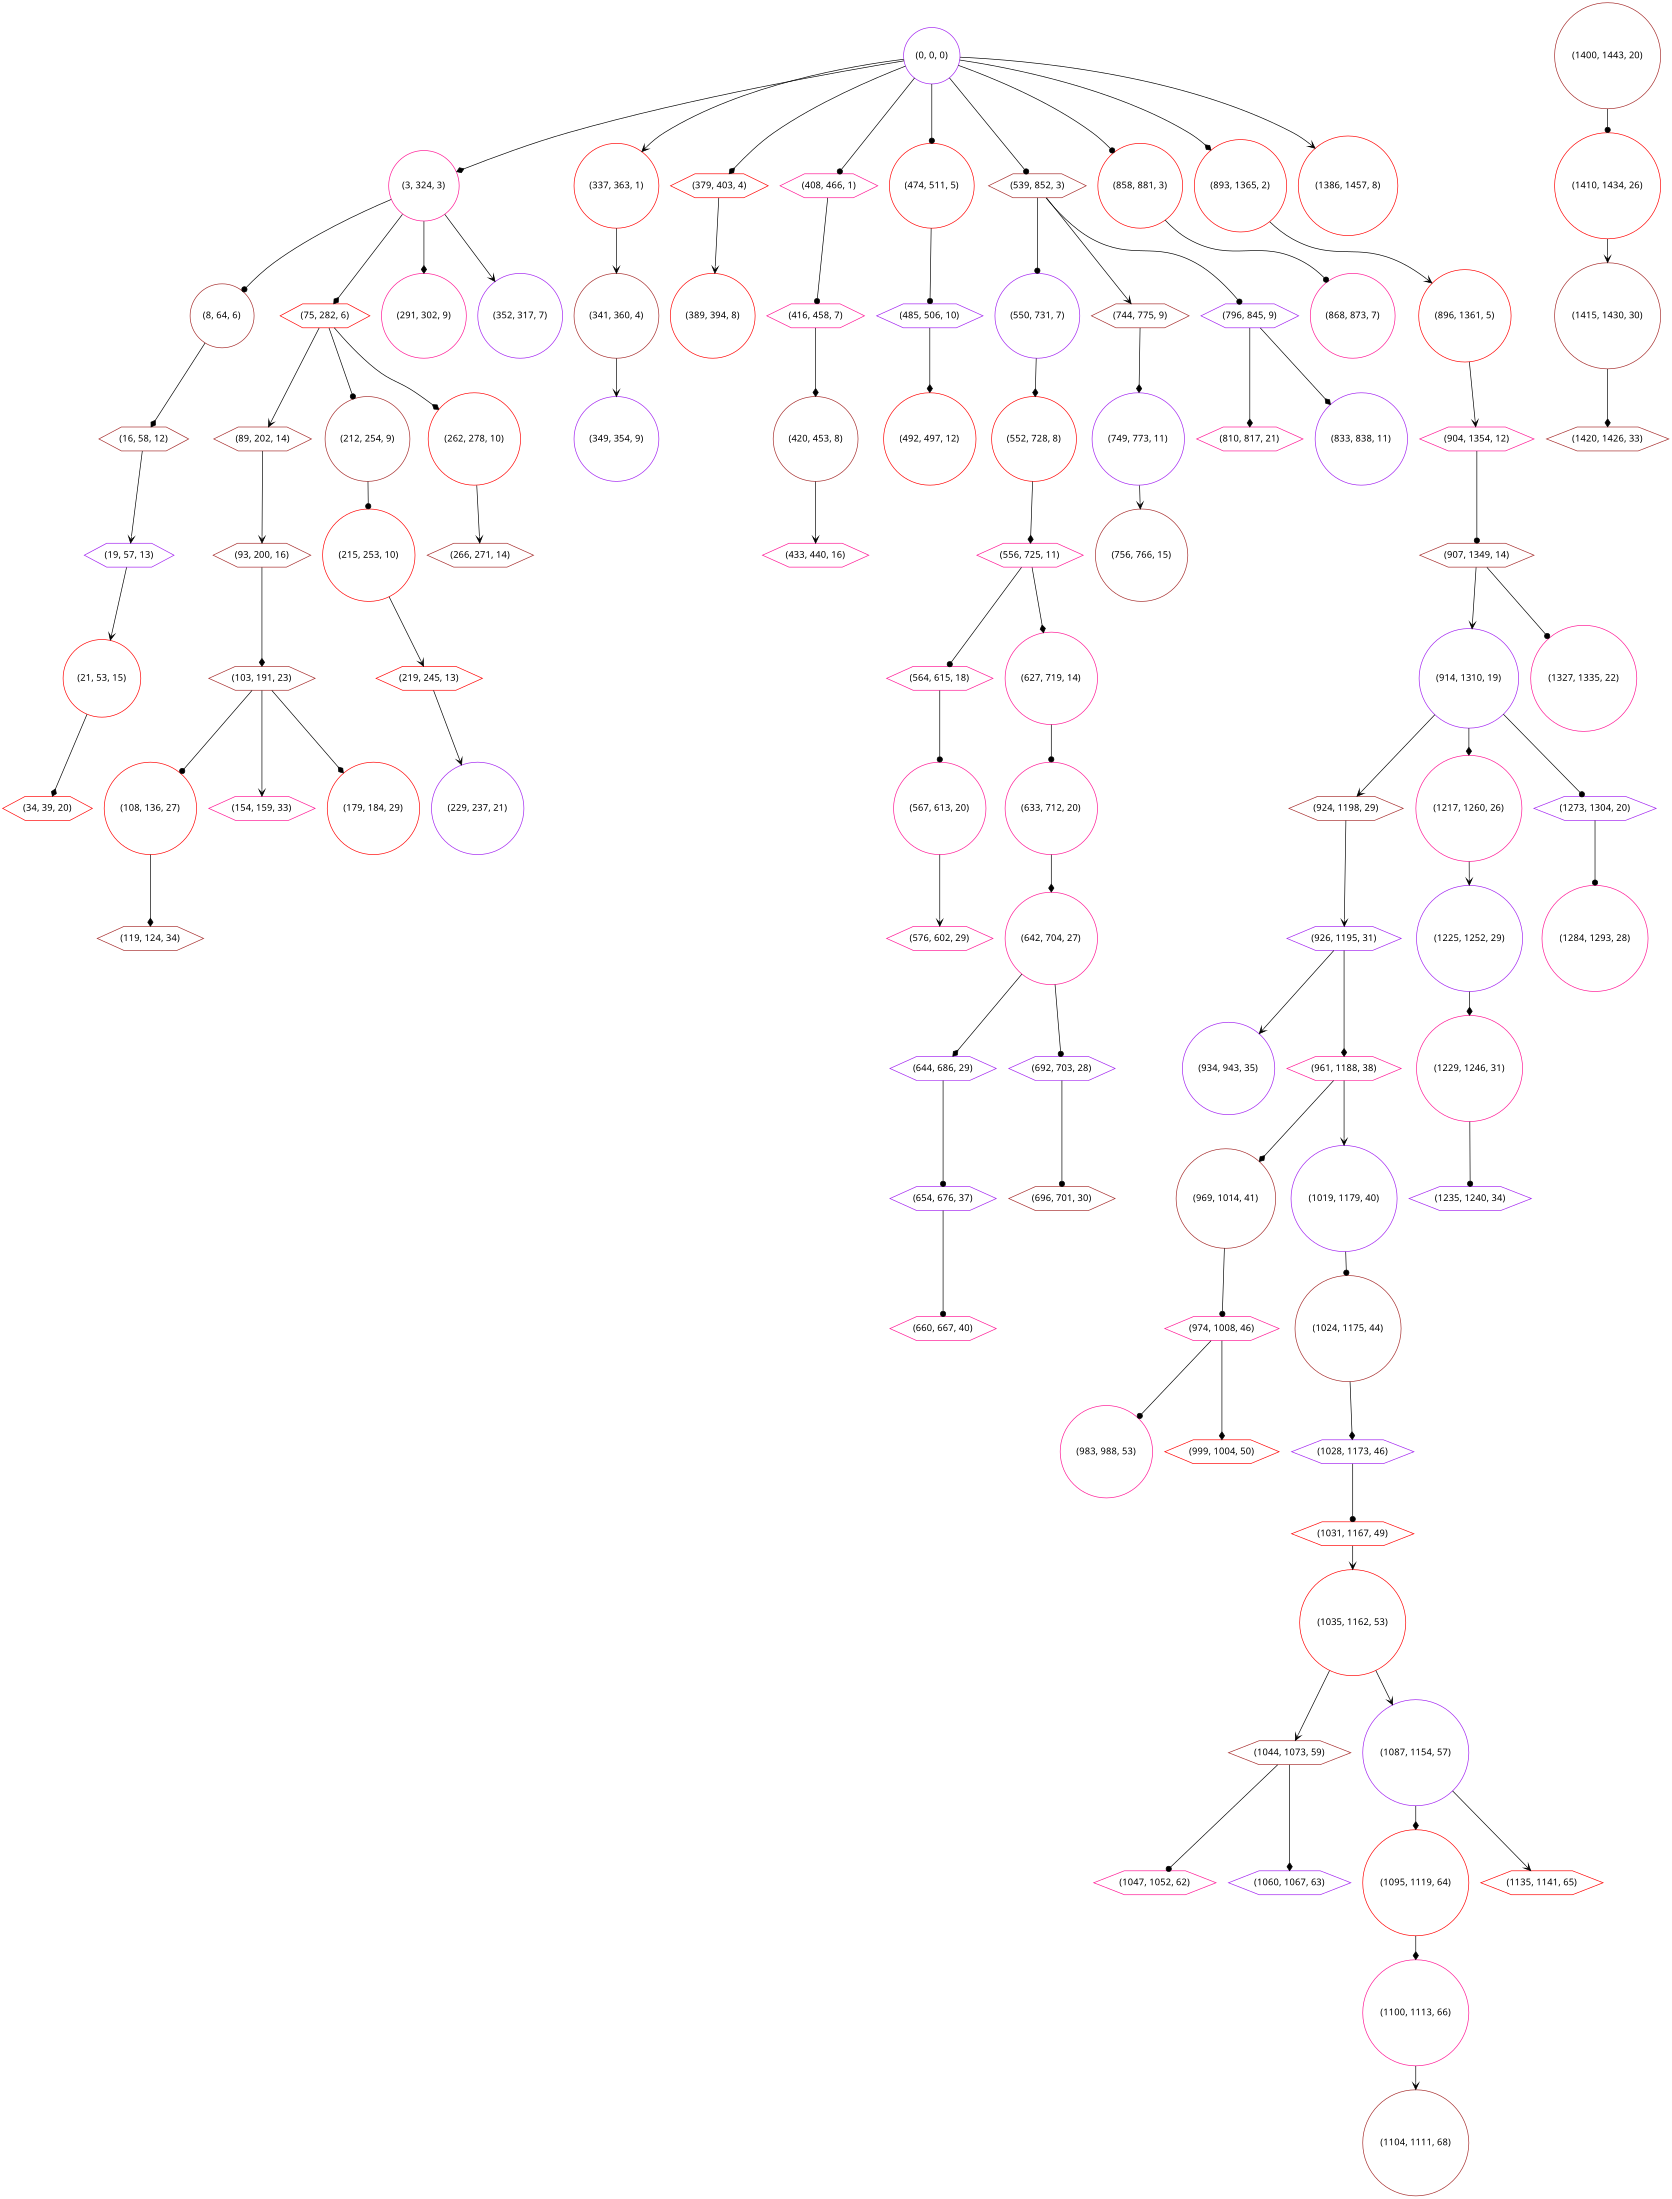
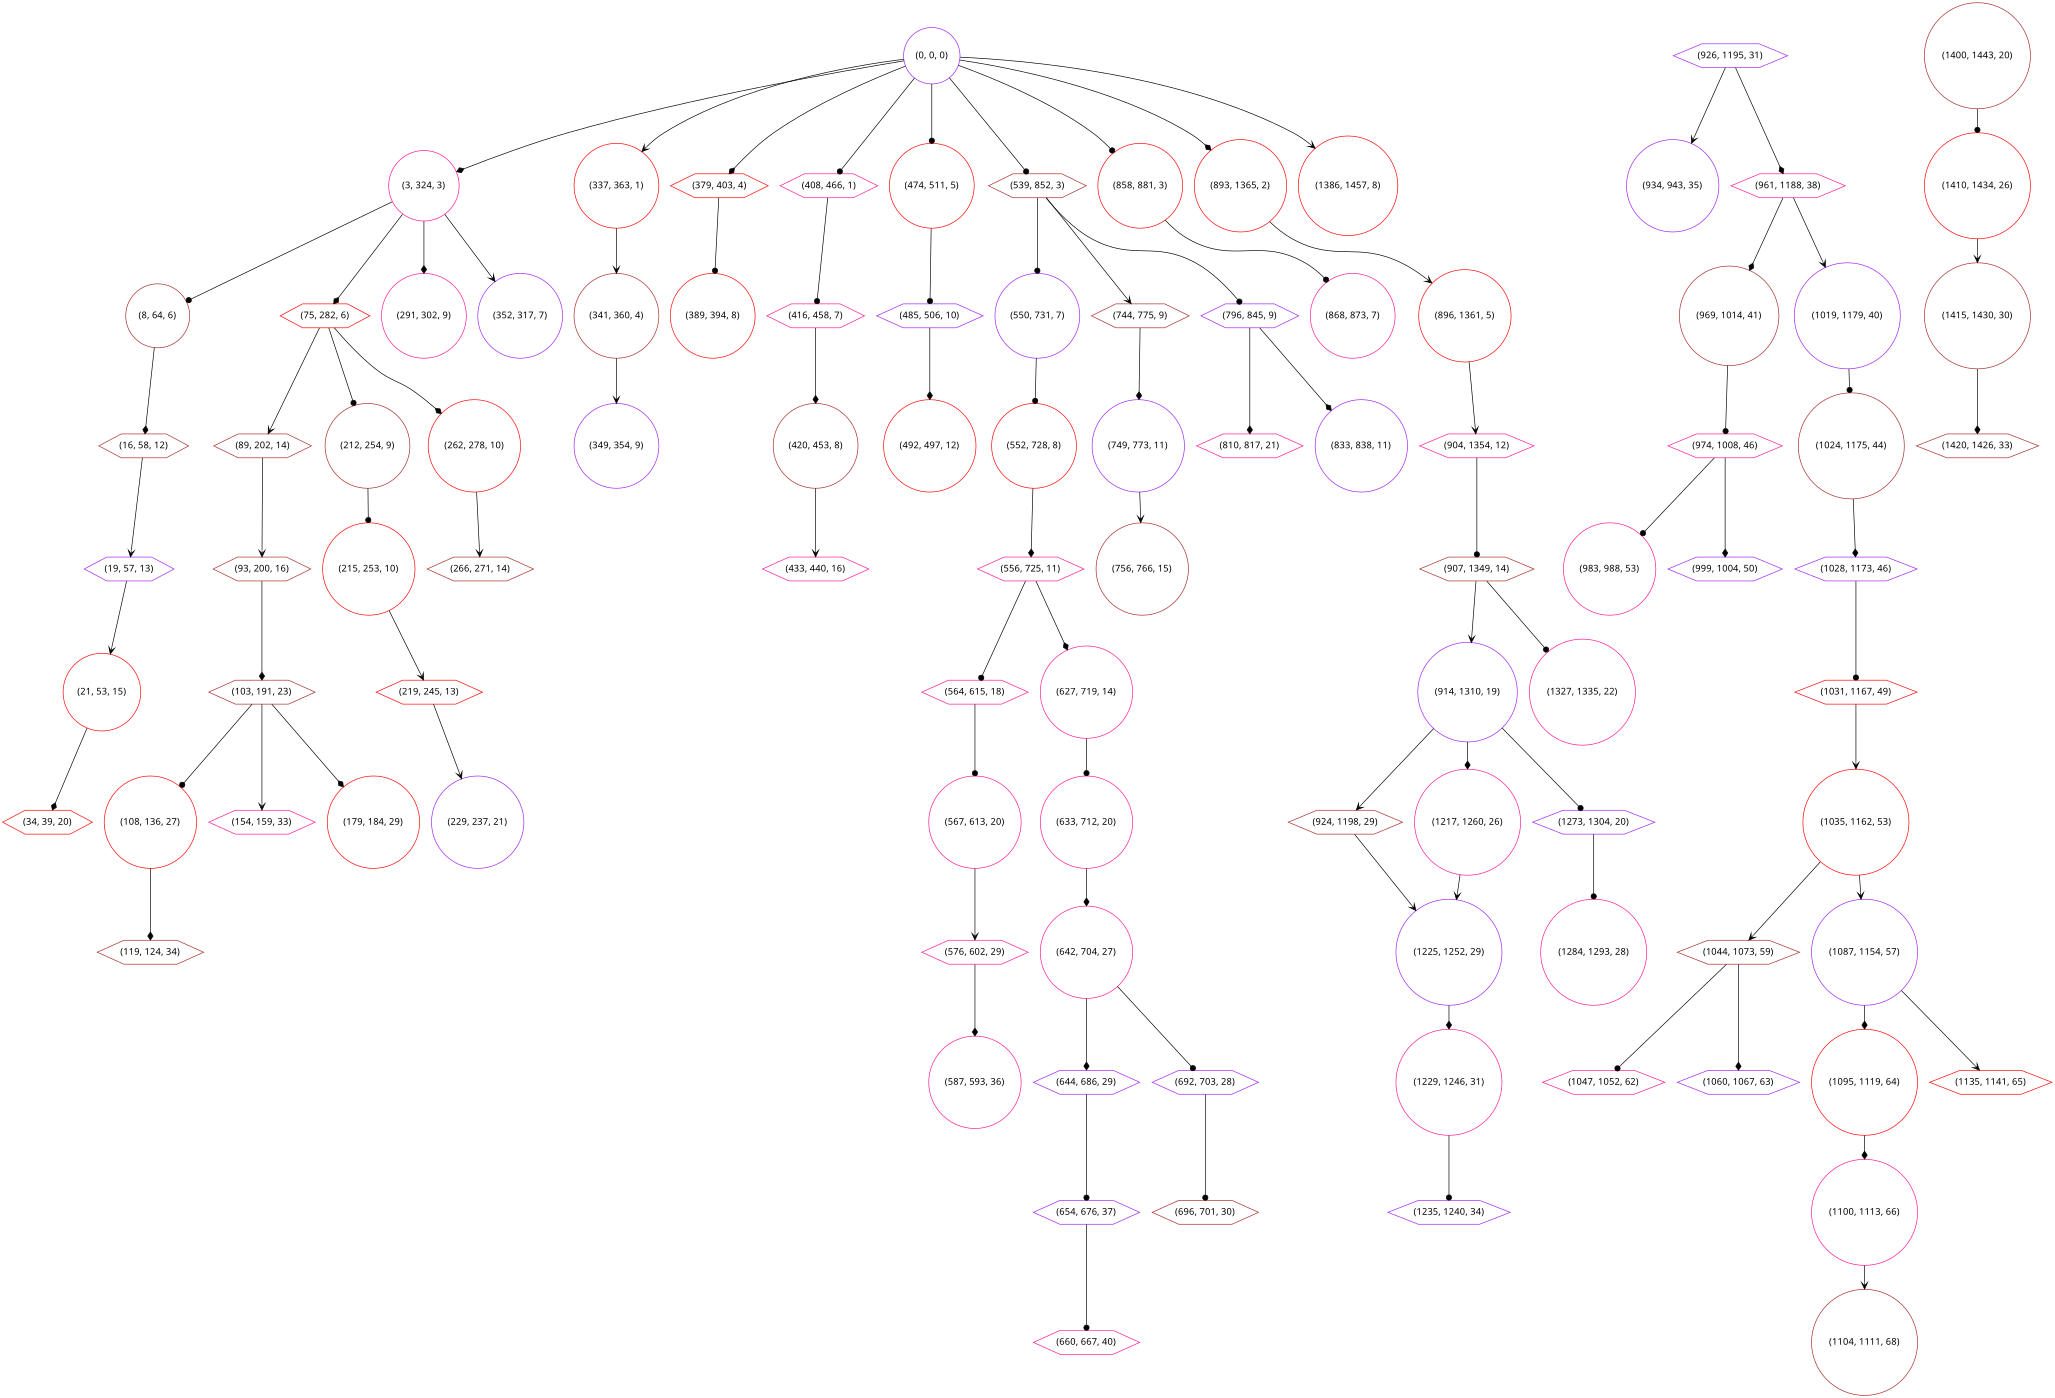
edge "(379, 403, 4)" -> "(389, 394, 8)": arrowhead vee -> dot
edge "(550, 731, 7)" -> "(552, 728, 8)": arrowhead diamond -> dot
edge "(924, 1198, 29)" -> "(926, 1195, 31)": now "(924, 1198, 29)" -> "(1225, 1252, 29)"
node "(587, 593, 36)": added
node "(999, 1004, 50)": color red -> purple
